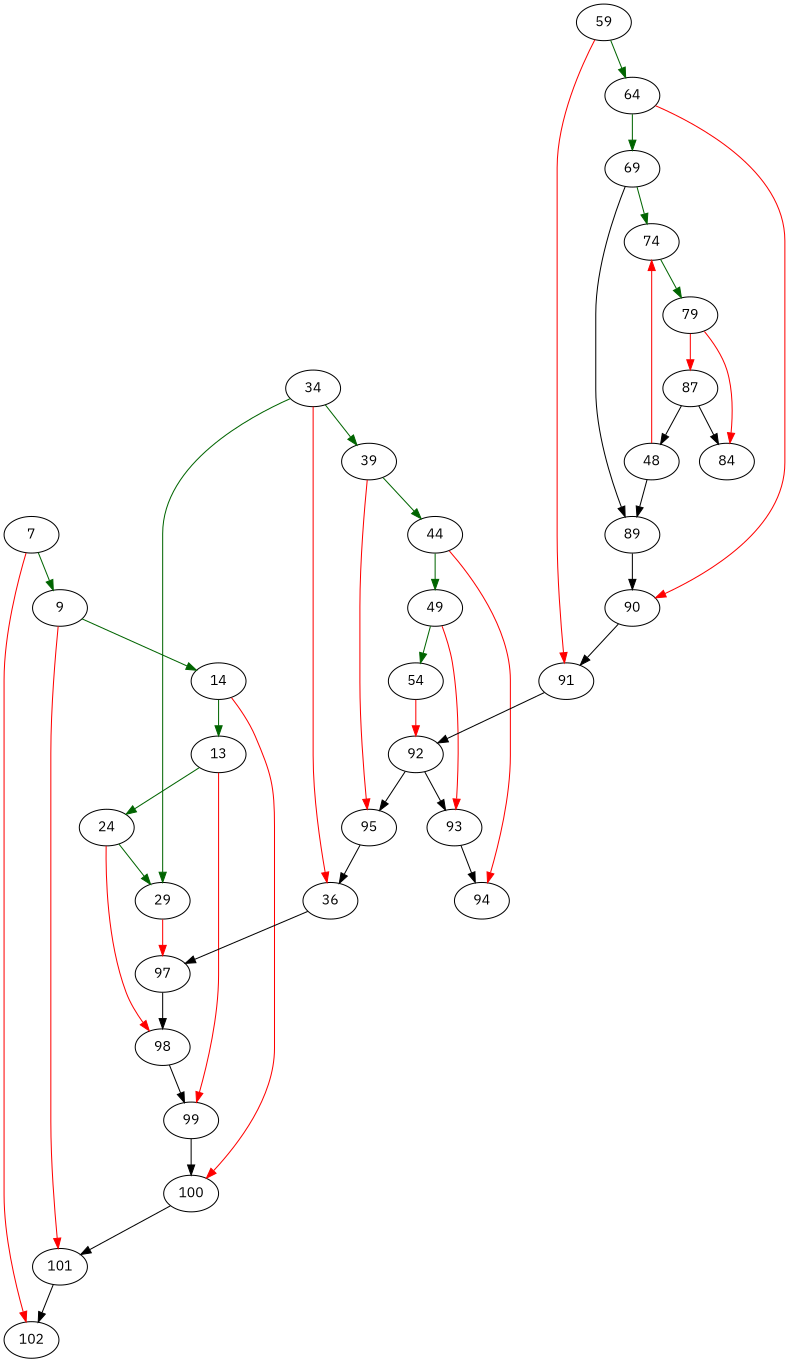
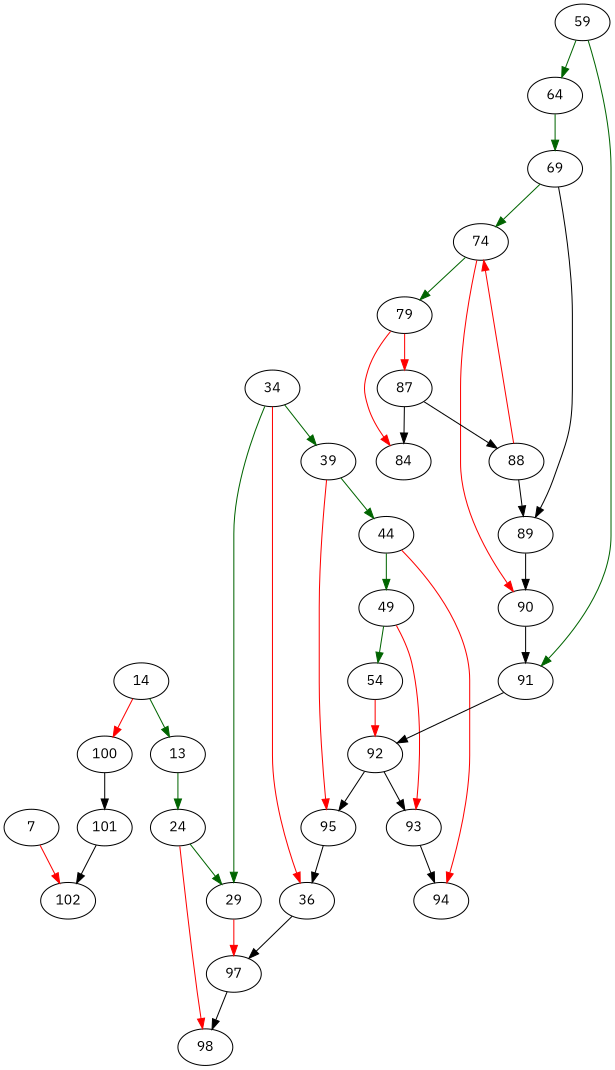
edge "59" -> "91": color red -> darkgreen
edge "64" -> "90": now "74" -> "90"
node "48": label "48" -> "88"
node "9": removed
node "99": removed
